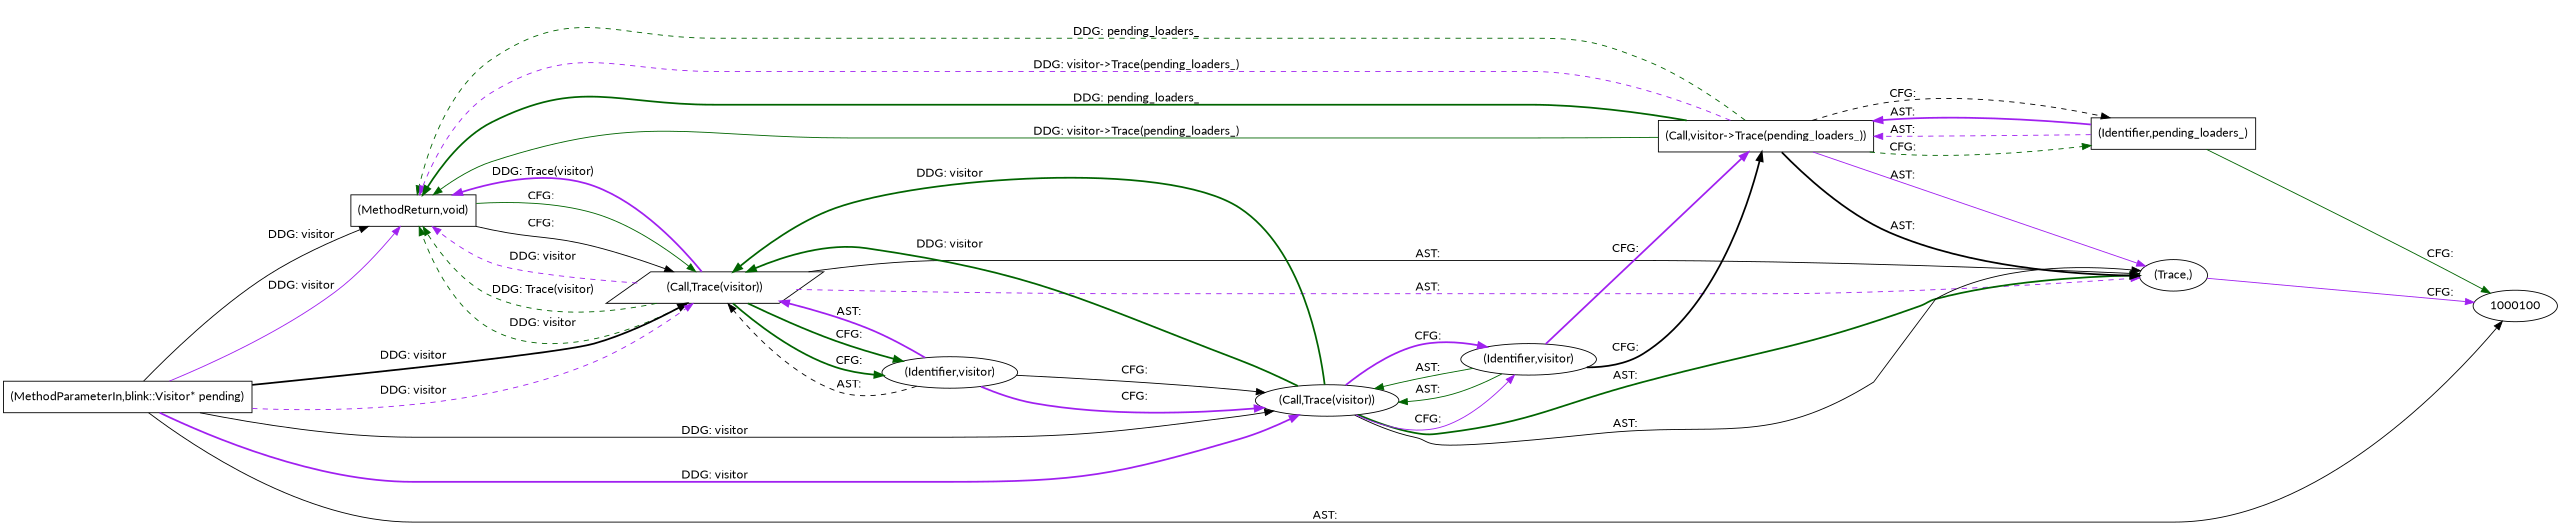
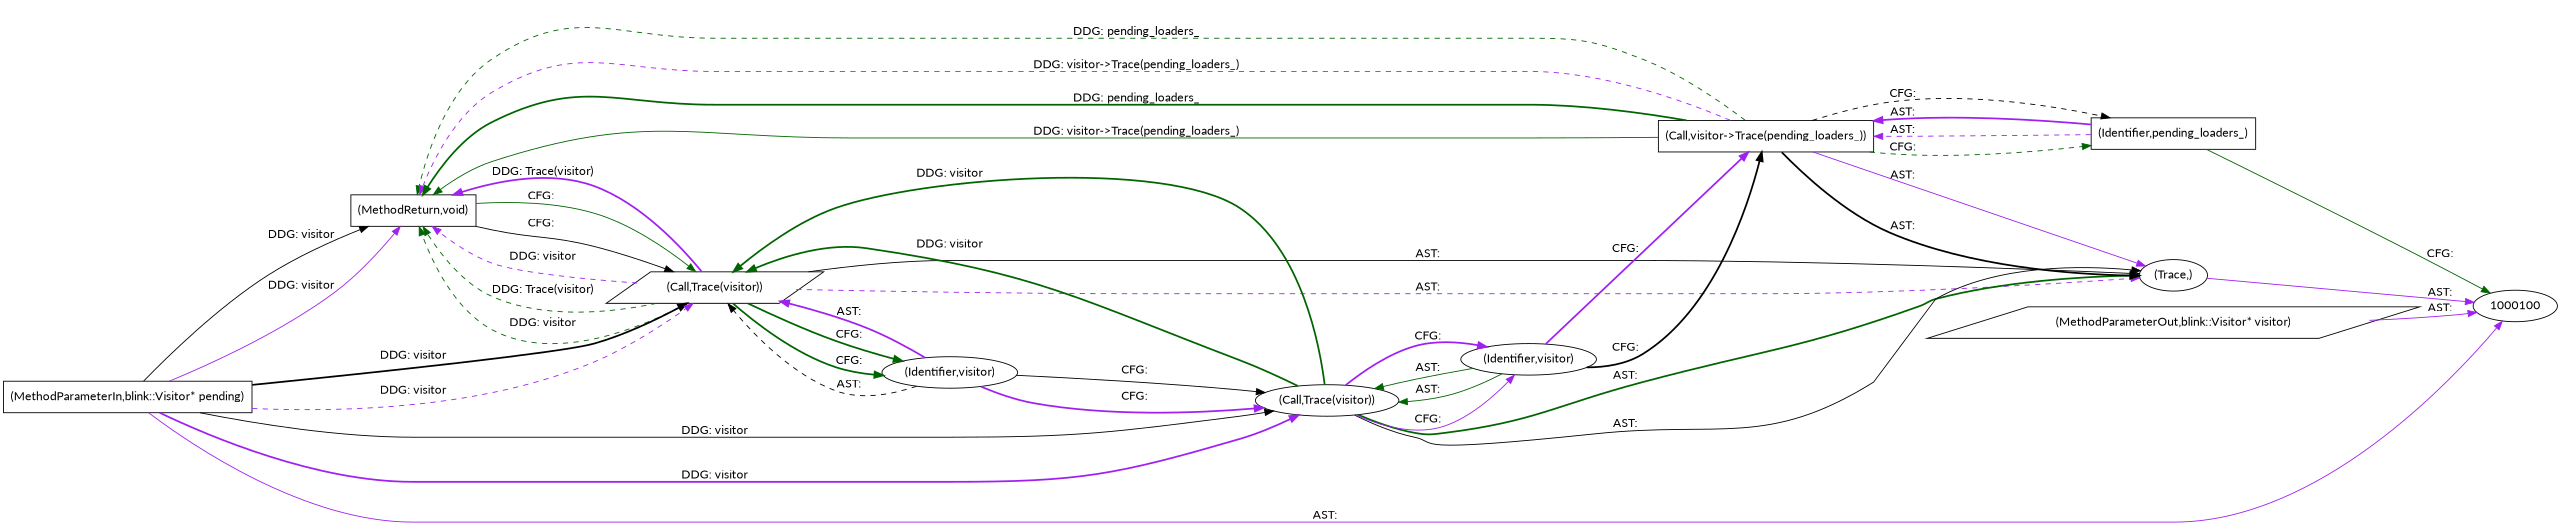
edge "(Trace,)" -> "1000100": label "CFG: " -> "AST: "
node "(MethodParameterOut,blink::Visitor* visitor)": added
edge "(MethodParameterIn,blink::Visitor* pending)" -> "1000100": color black -> purple
